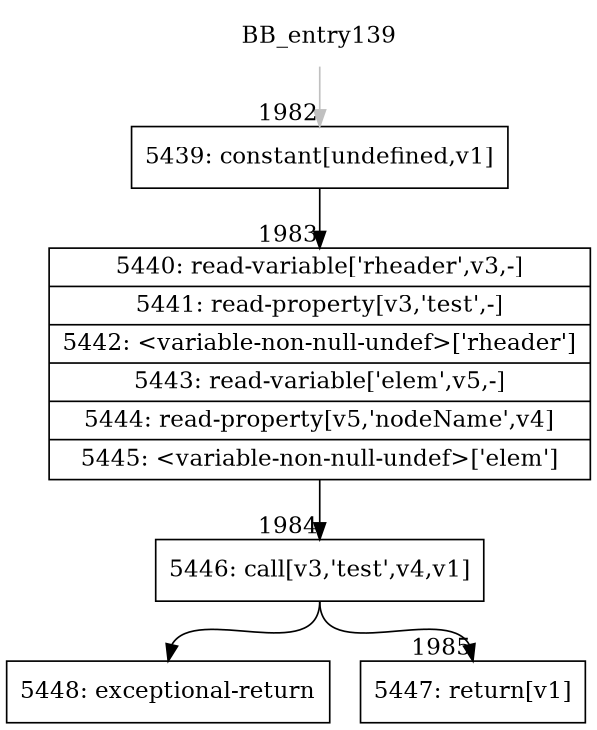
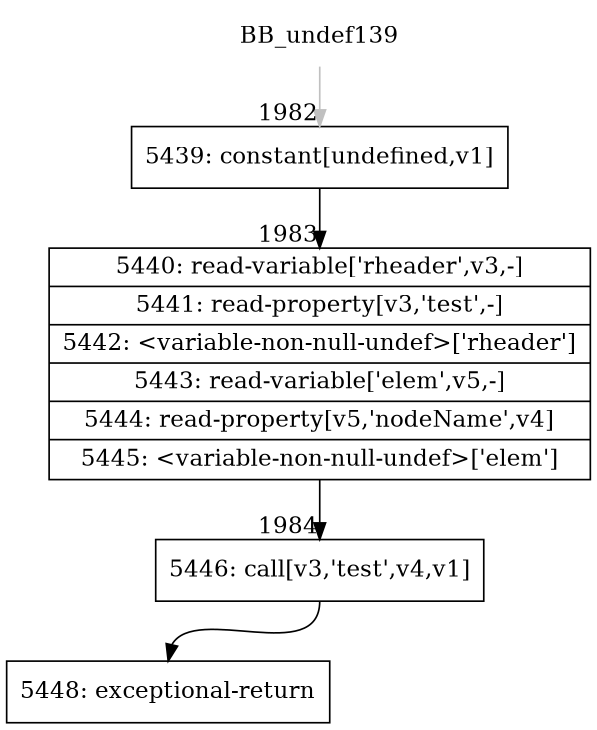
node "BB_entry139": label "BB_entry139" -> "BB_undef139"
node "5447: return[v1]": removed
